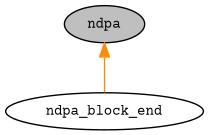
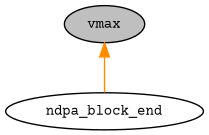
node "ndpa": label "ndpa" -> "vmax"
